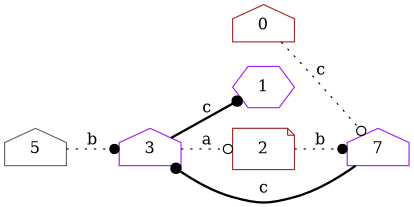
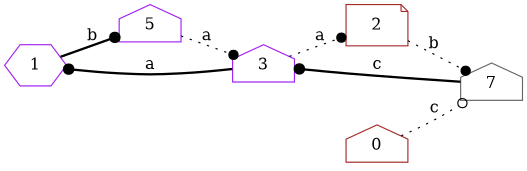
edge "1" -> "5": added, label "b"
edge "3" -> "1": label "c" -> "a"
edge "5" -> "3": label "b" -> "a"
node "5": color gray40 -> purple
edge "3" -> "2": arrowhead odot -> dot
node "7": color purple -> gray40
